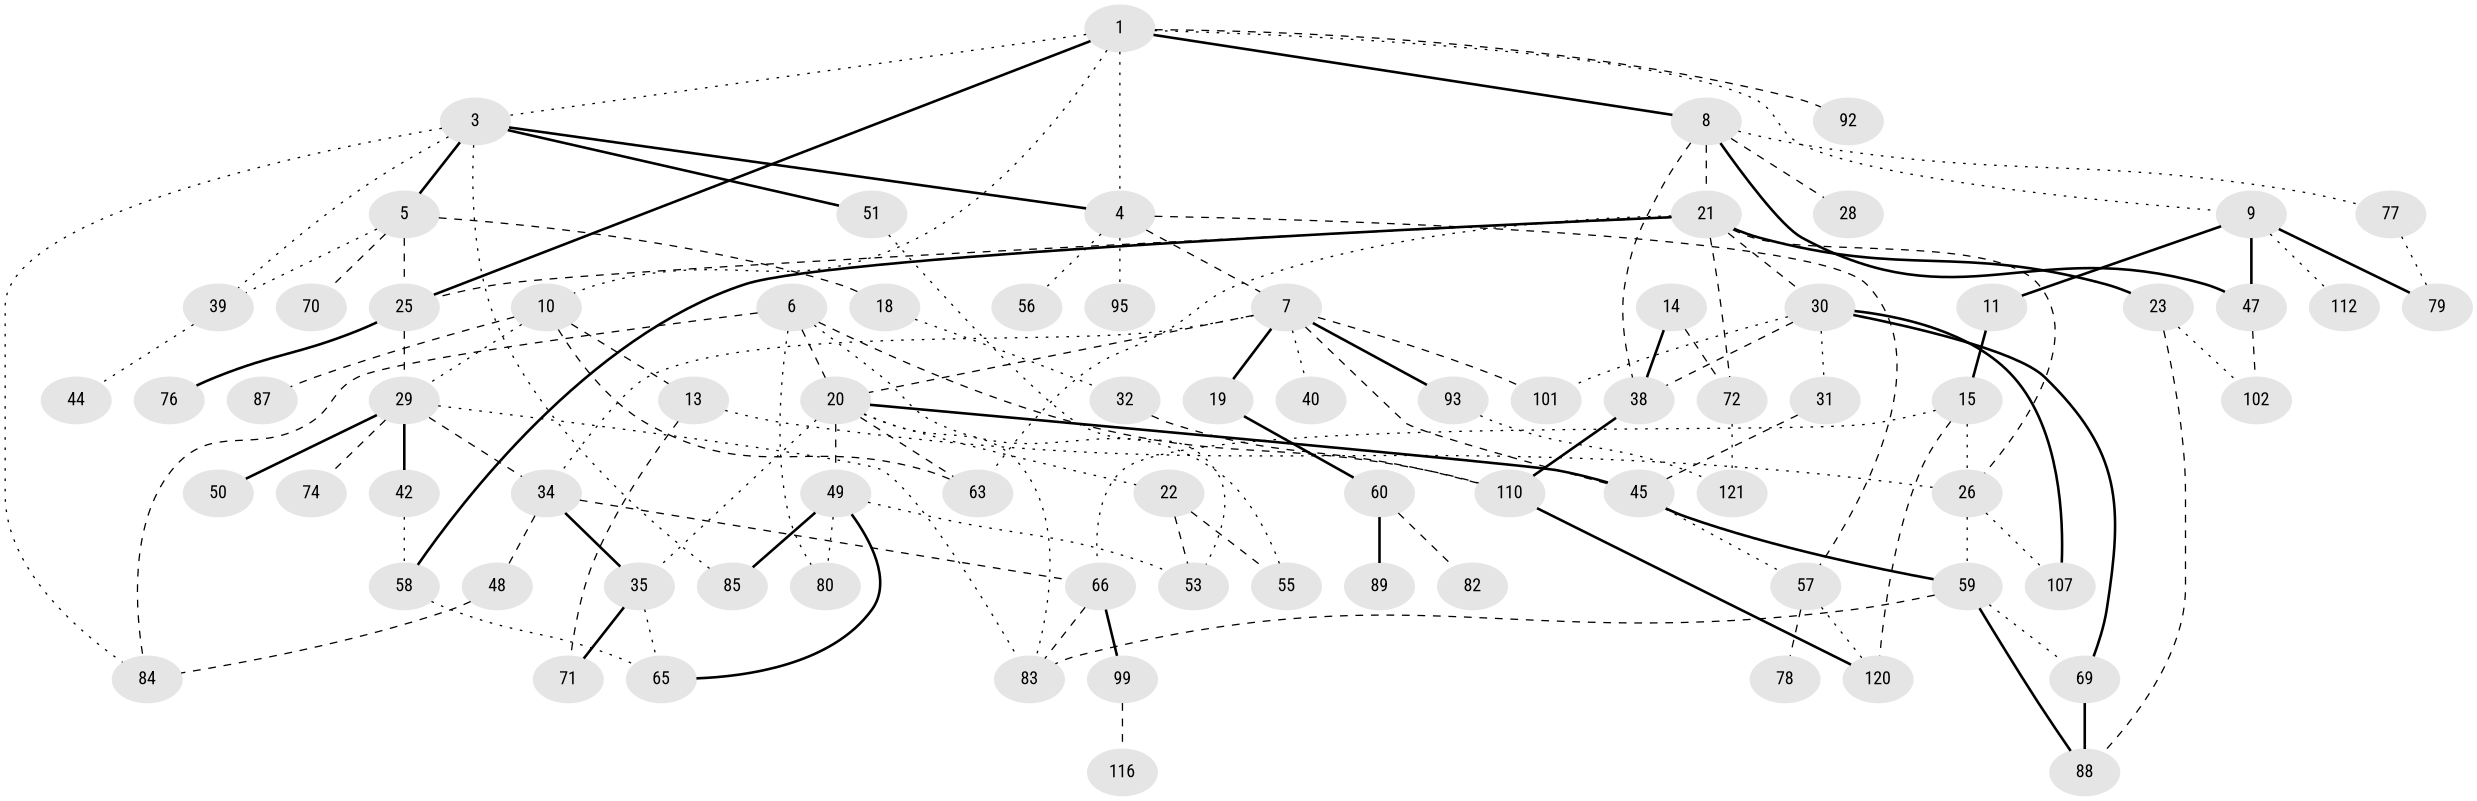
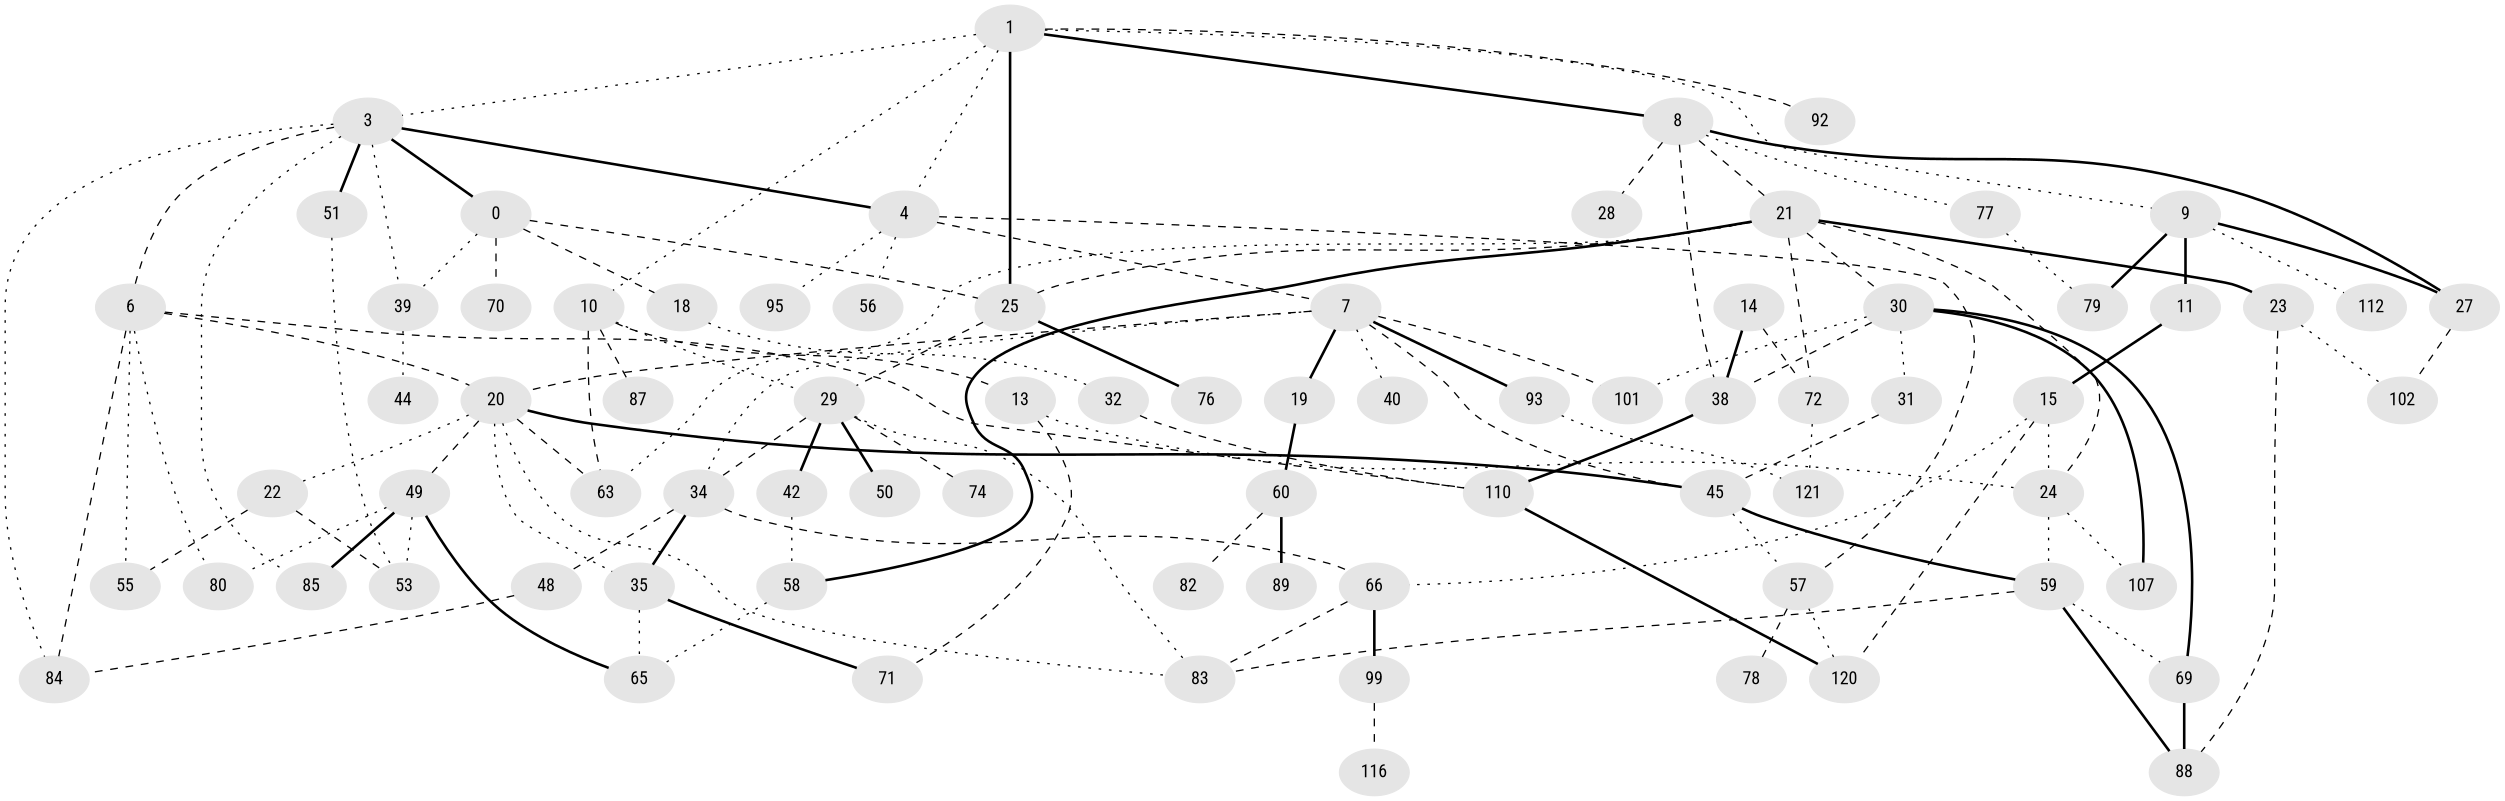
edge "3" -- "6": added
node "5": label "5" -> "0"
node "47": label "47" -> "27"
node "26": label "26" -> "24"
